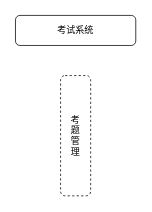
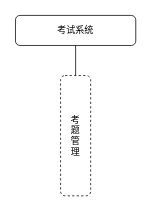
edge "考试系统" -- "考 题 管 理": added
